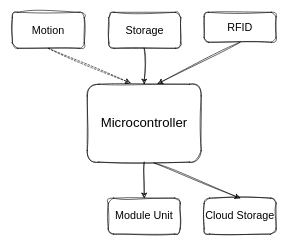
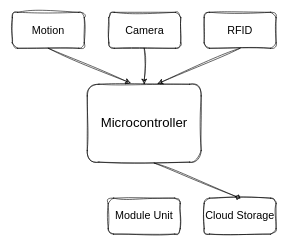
node "RFID": size 72x30 -> 72x36
node "Storage": label "Storage" -> "Camera"
edge "Motion" -> "Microcontroller": style dashed -> solid
edge "Microcontroller" -> "Module Unit": removed
edge "Microcontroller" -> "Cloud Storage": arrowhead classic -> diamond
